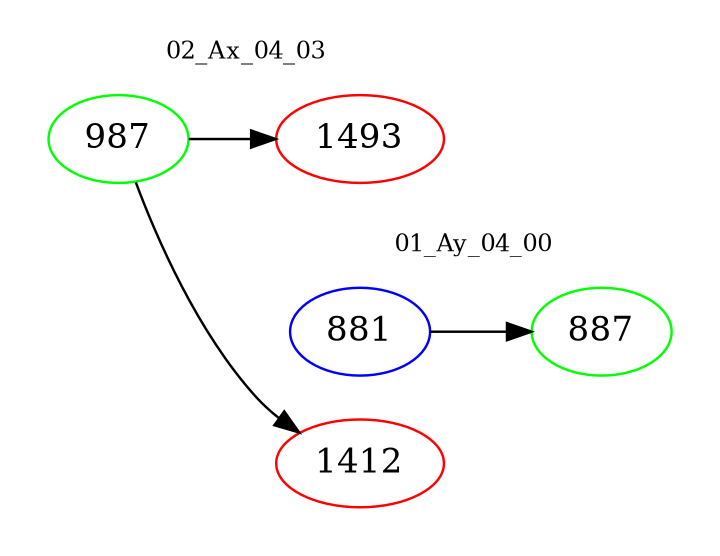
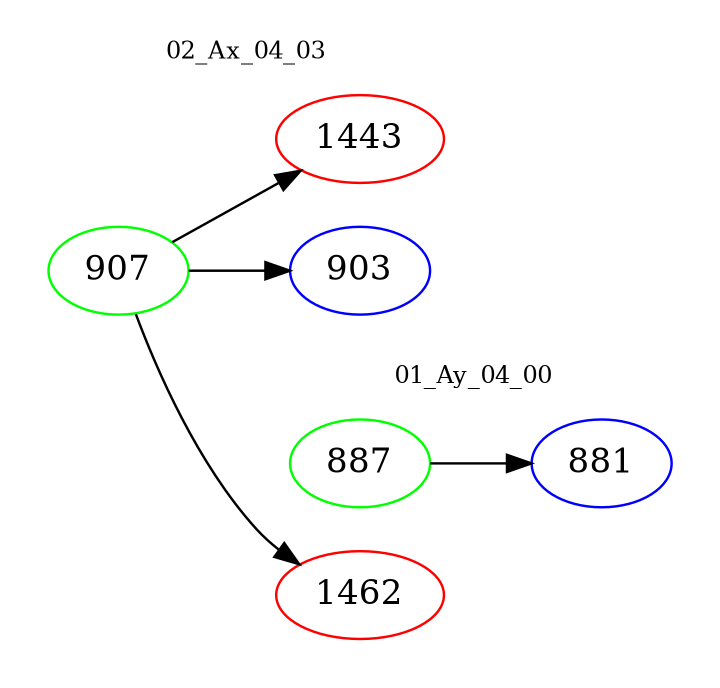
node "987": label "987" -> "907"
node "1493": label "1493" -> "1443"
node "903": added
edge "881" -> "887": reversed
node "1412": label "1412" -> "1462"
